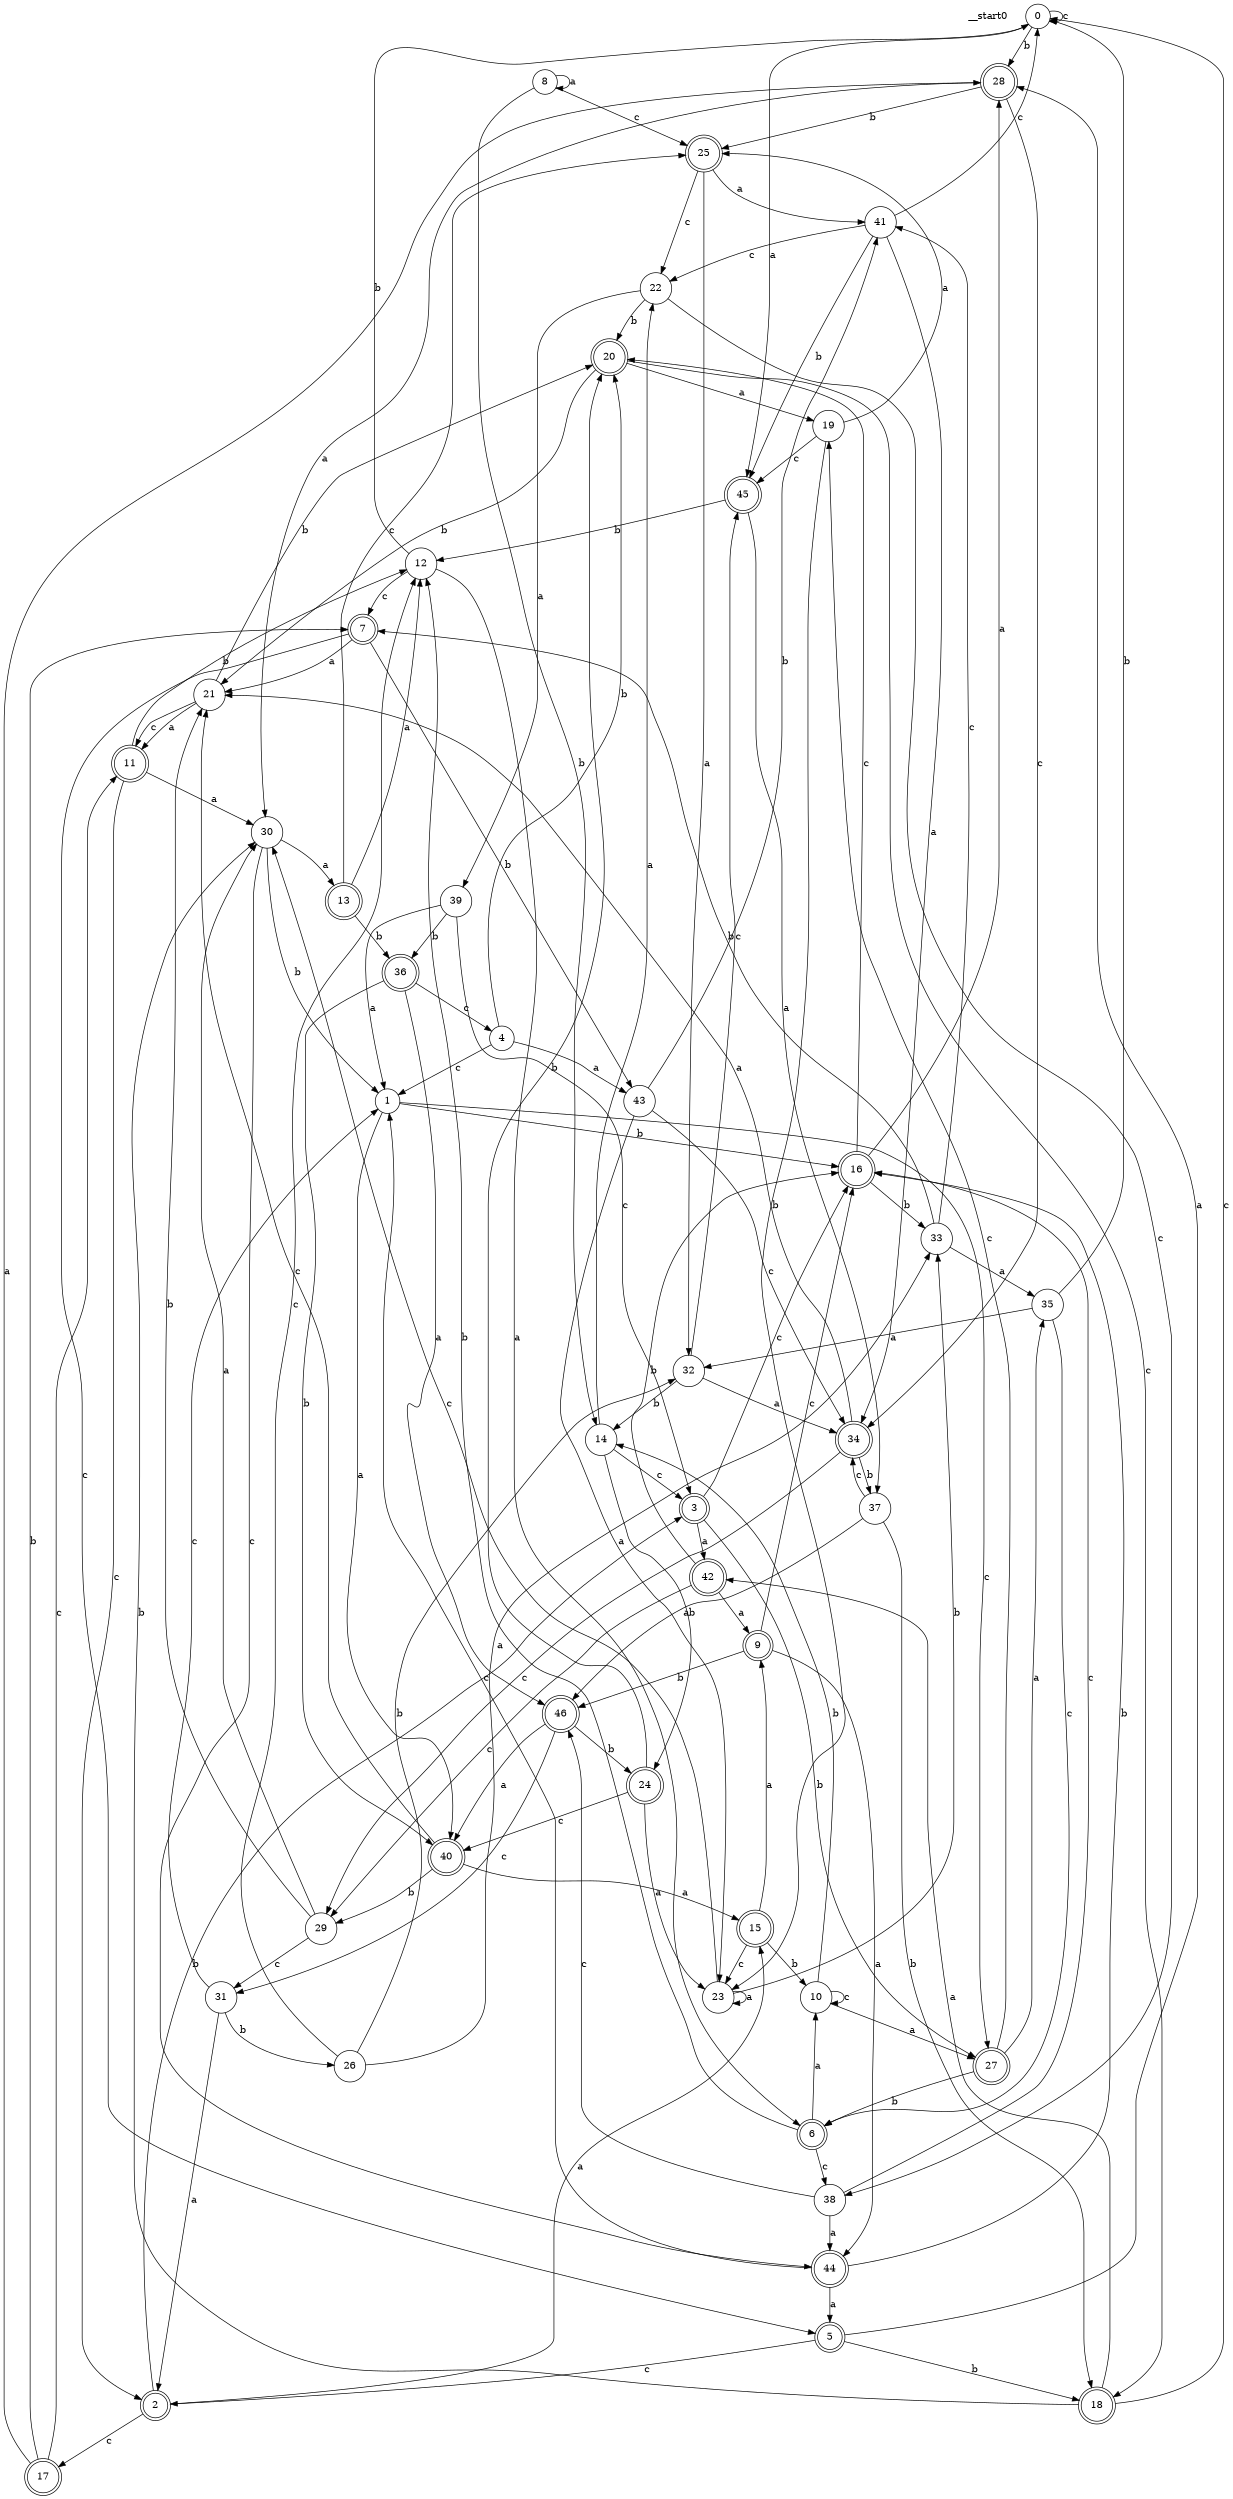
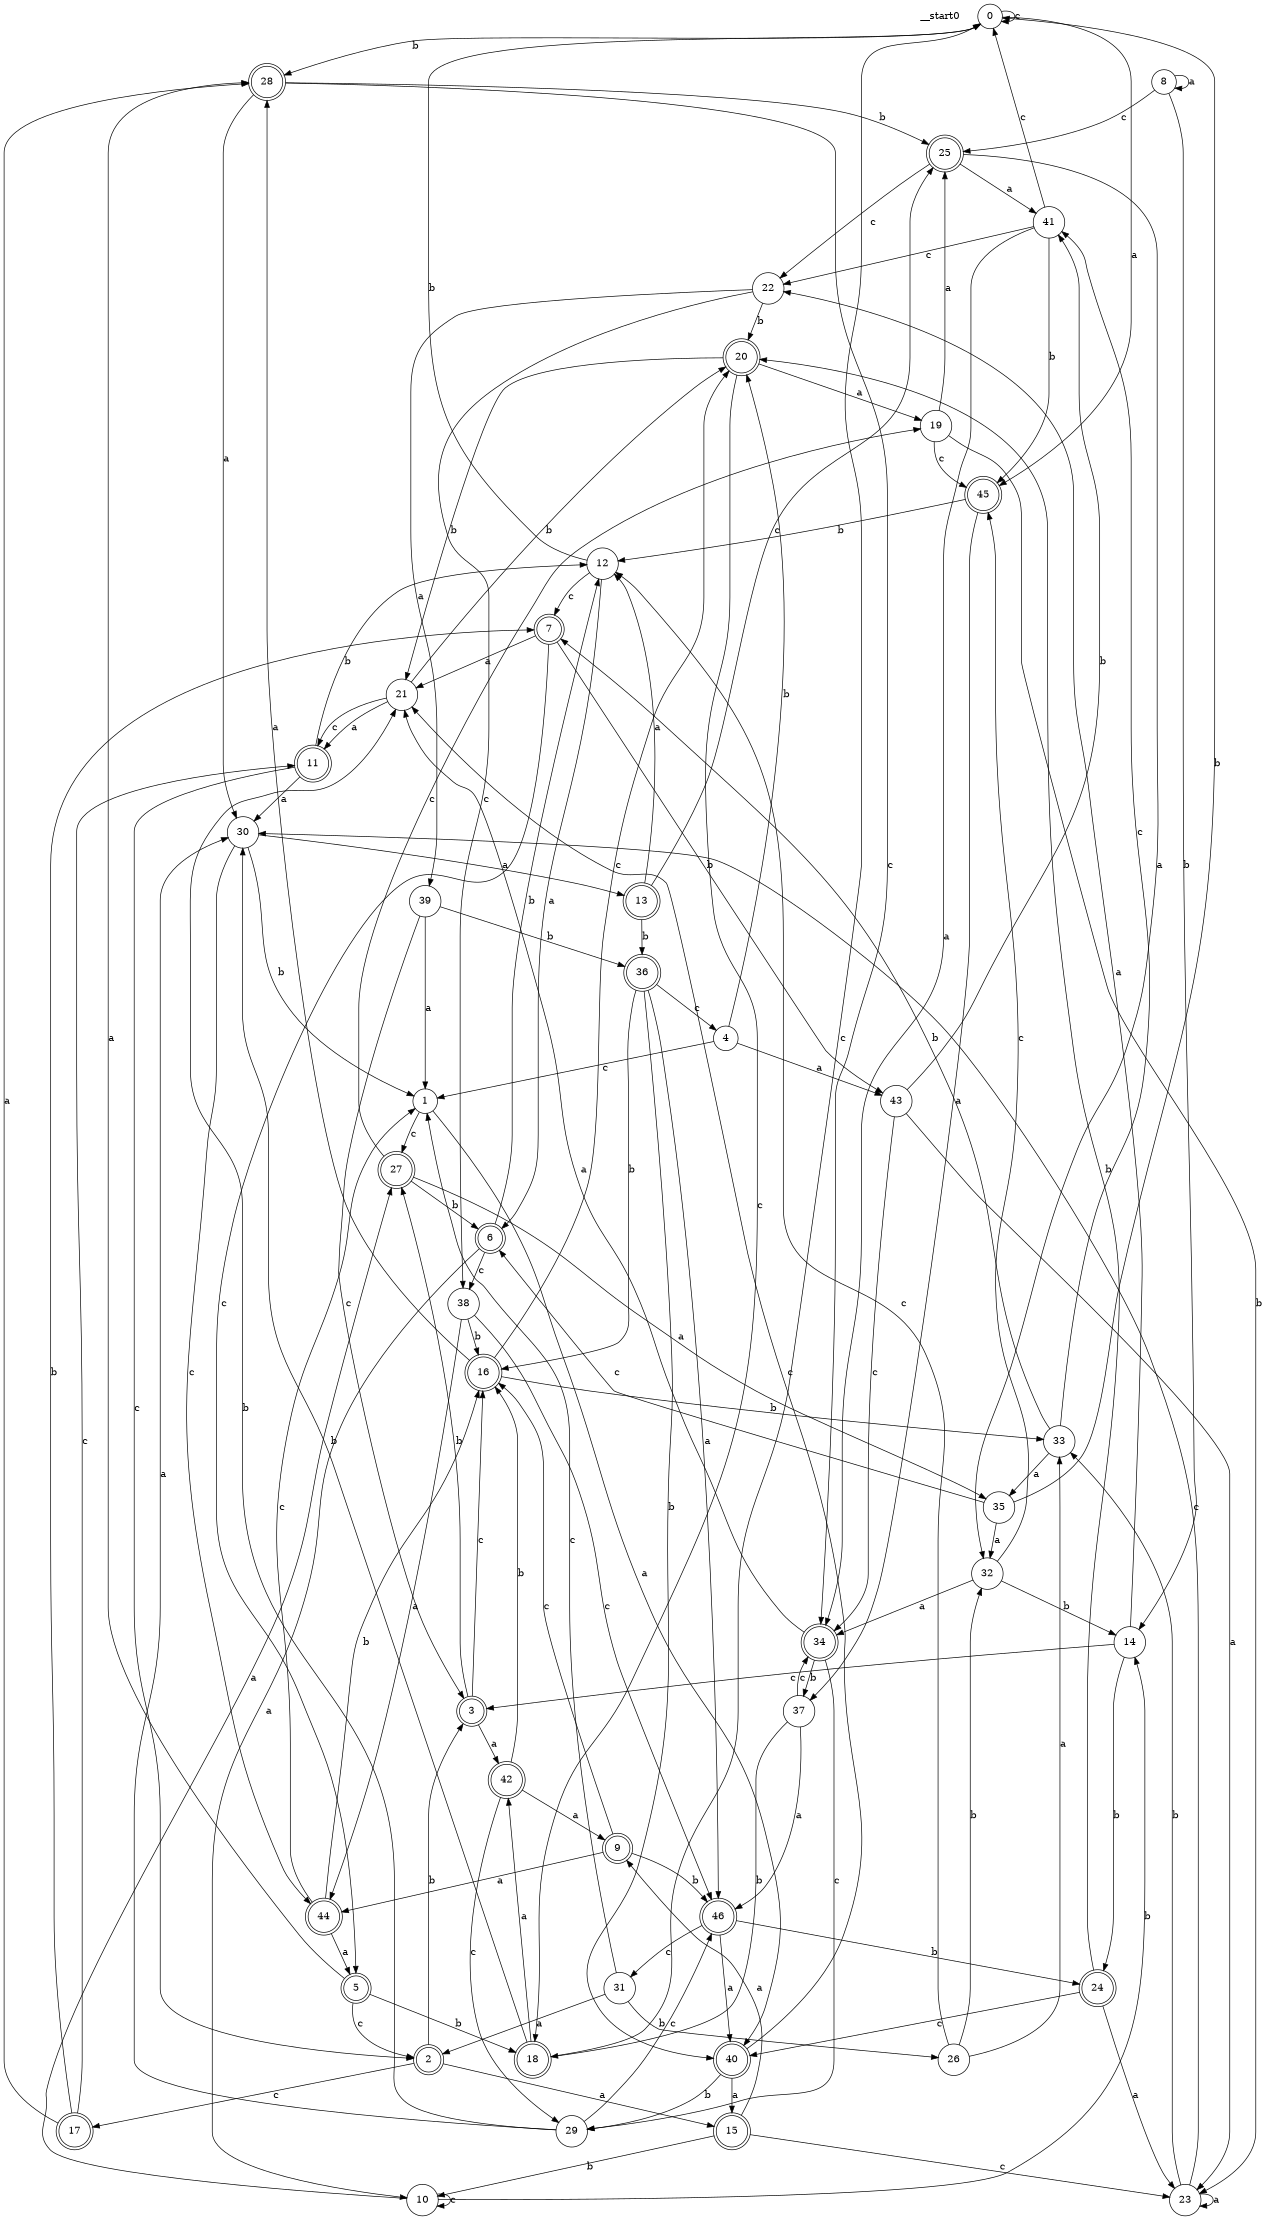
edge "1" -> "16": now "36" -> "16"
edge "38" -> "16": label "c" -> "b"
edge "29" -> "31": now "29" -> "46"
